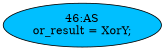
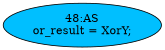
node "46:AS or_result = XorY;": label "46:AS or_result = XorY;" -> "48:AS or_result = XorY;"
